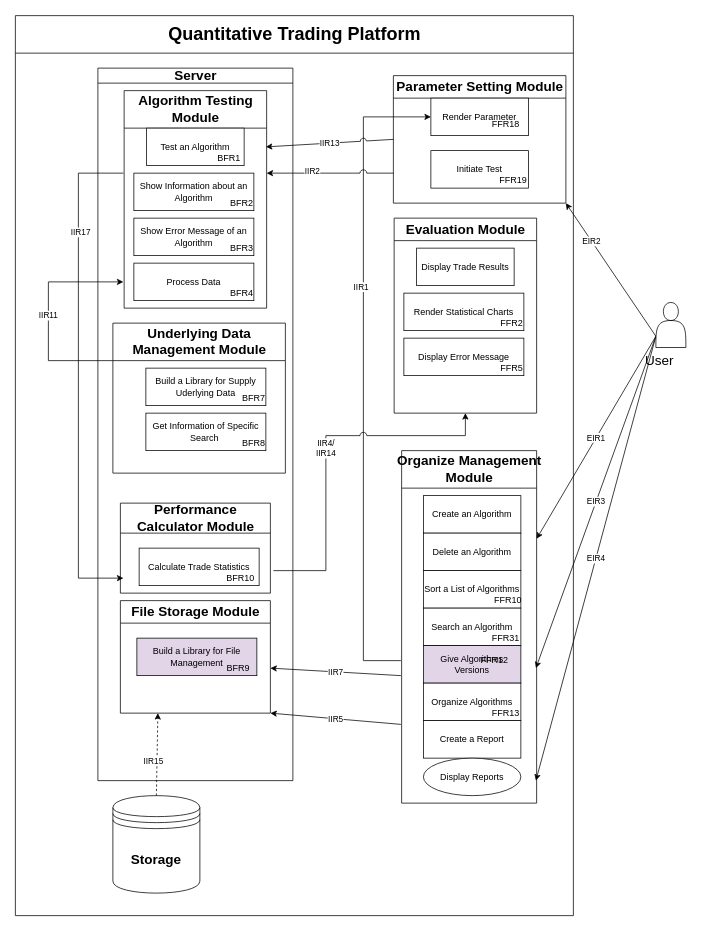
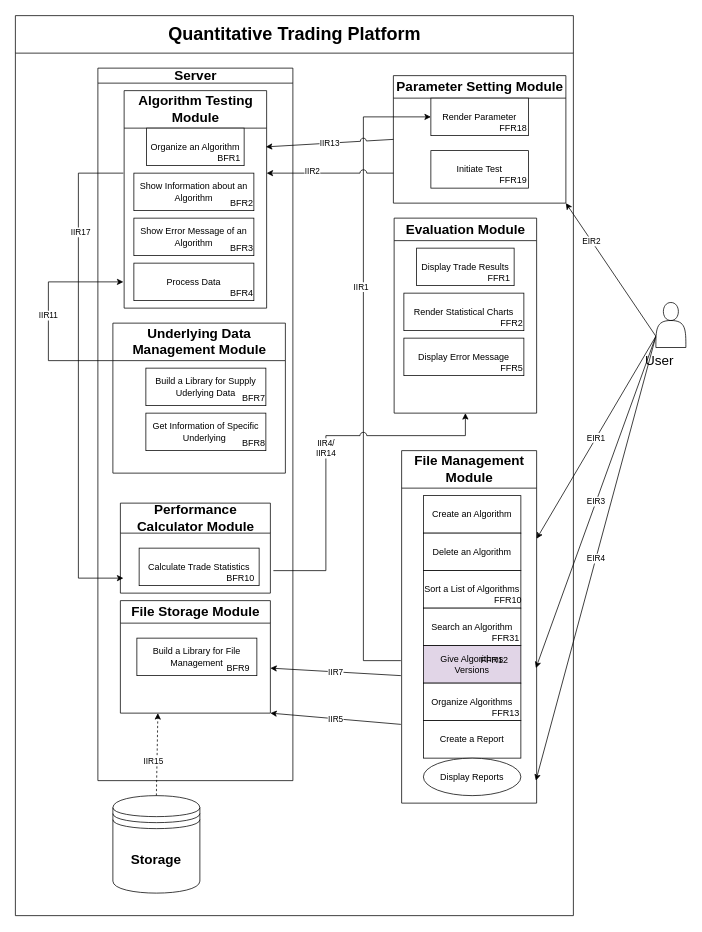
node "FFR18": moved (506, 124) -> (513, 128)
node "Test an Algorithm": label "Test an Algorithm" -> "Organize an Algorithm"
node "FFR1": added
node "Get Information of Specific Search": label "Get Information of Specific Search" -> "Get Information of Specific Underlying"
node "Organize Management Module": label "Organize Management Module" -> "File Management Module"
node "Build a Library for File Management": fillcolor #e1d5e7 -> #ffffff
